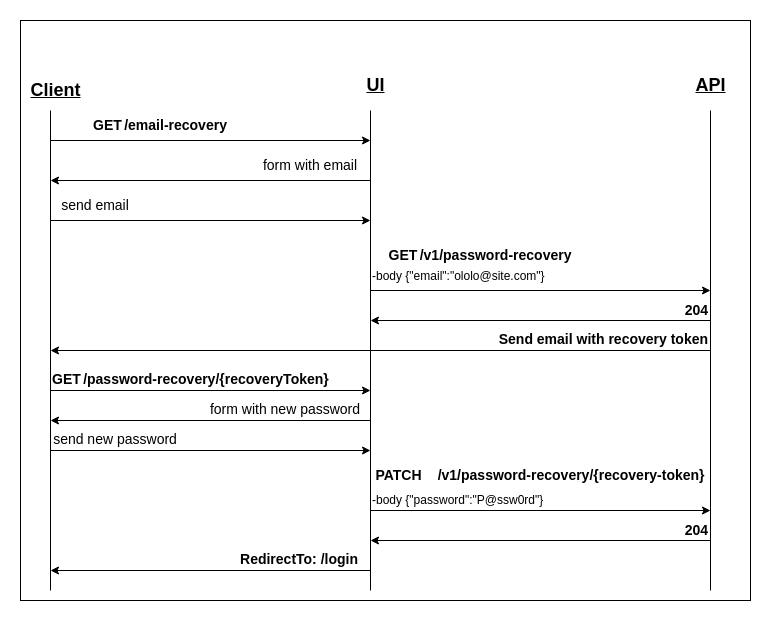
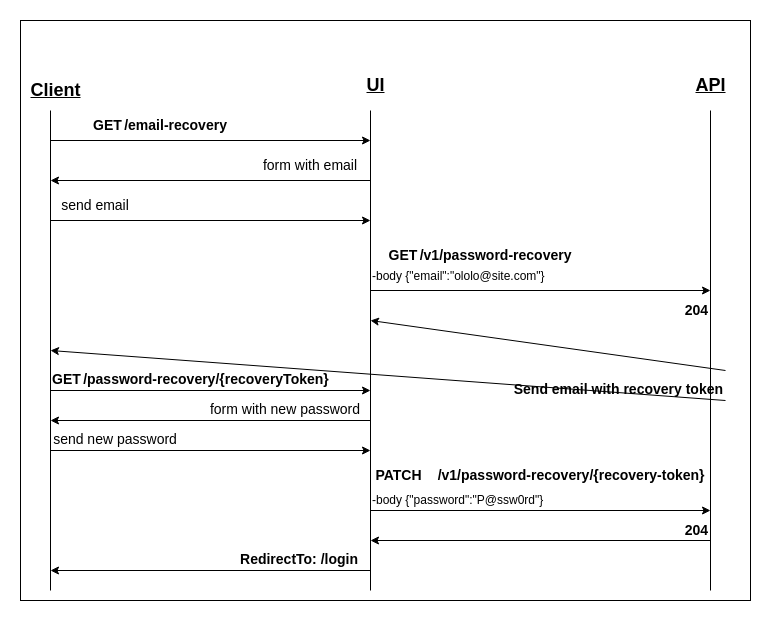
node "Send email with recovery token": moved (591, 336) -> (606, 386)
